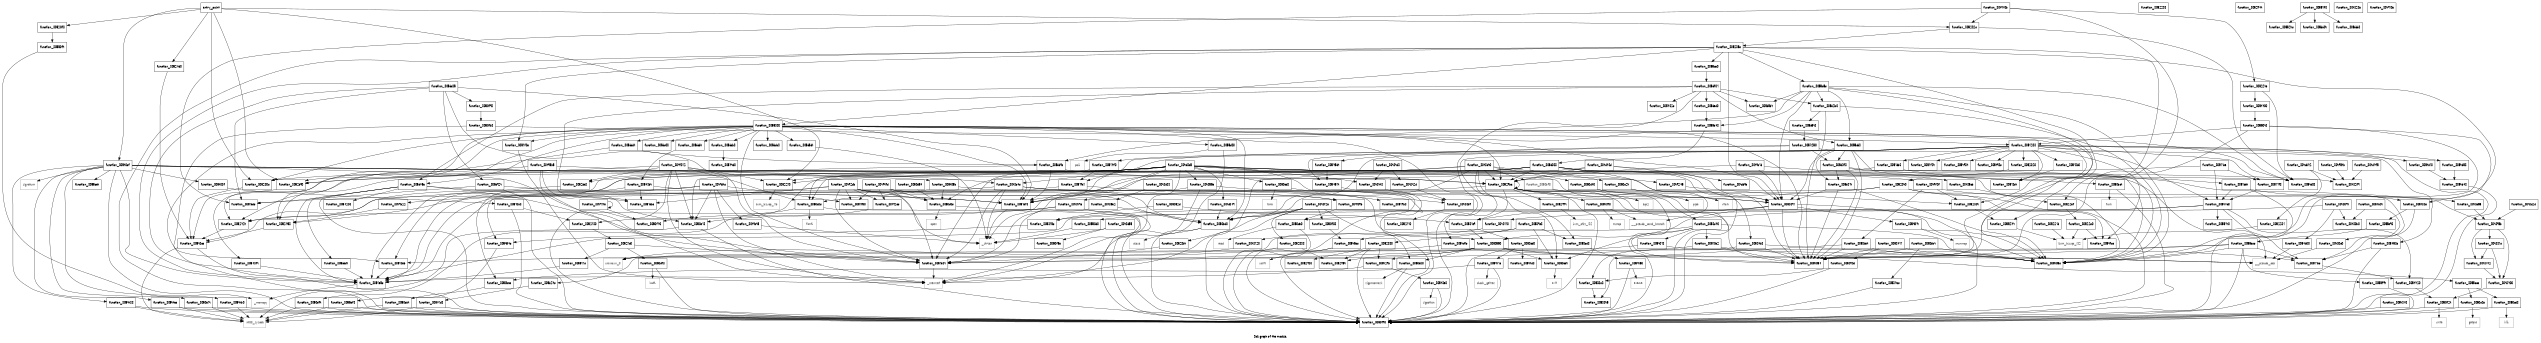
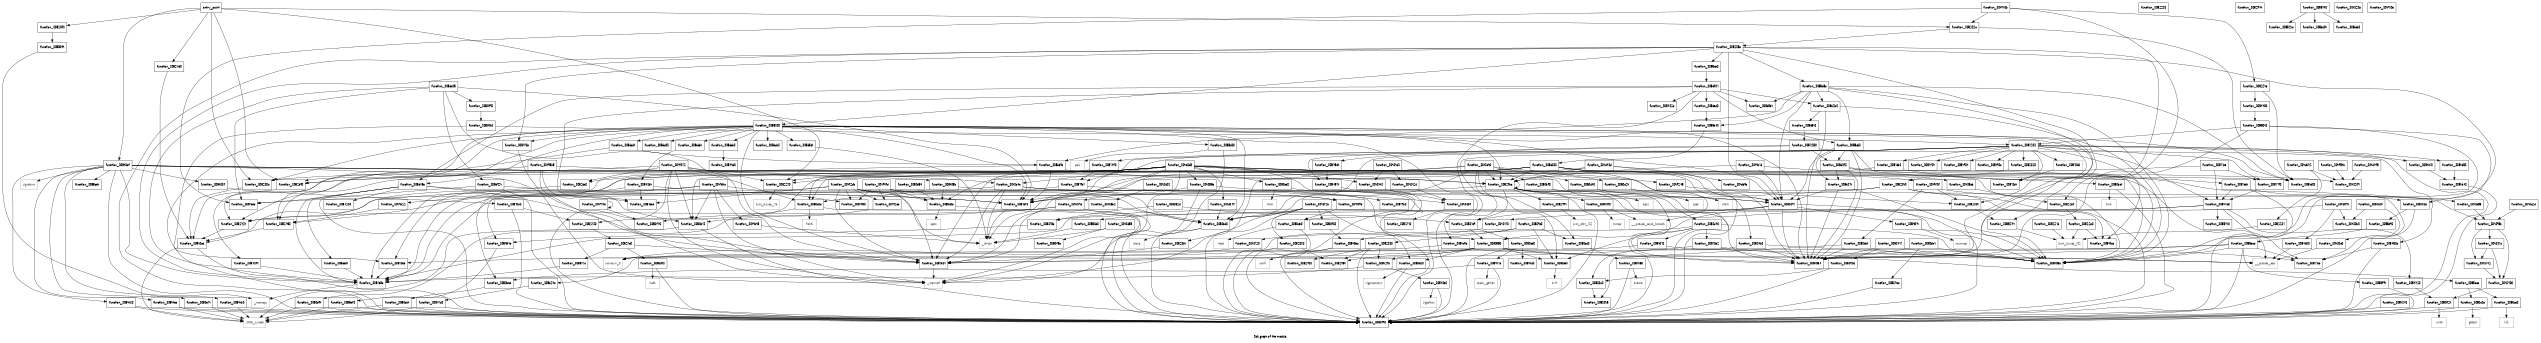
node "function_8050b90": fontcolor gray50 -> black
edge "function_805116c" -> "function_8054720": removed
